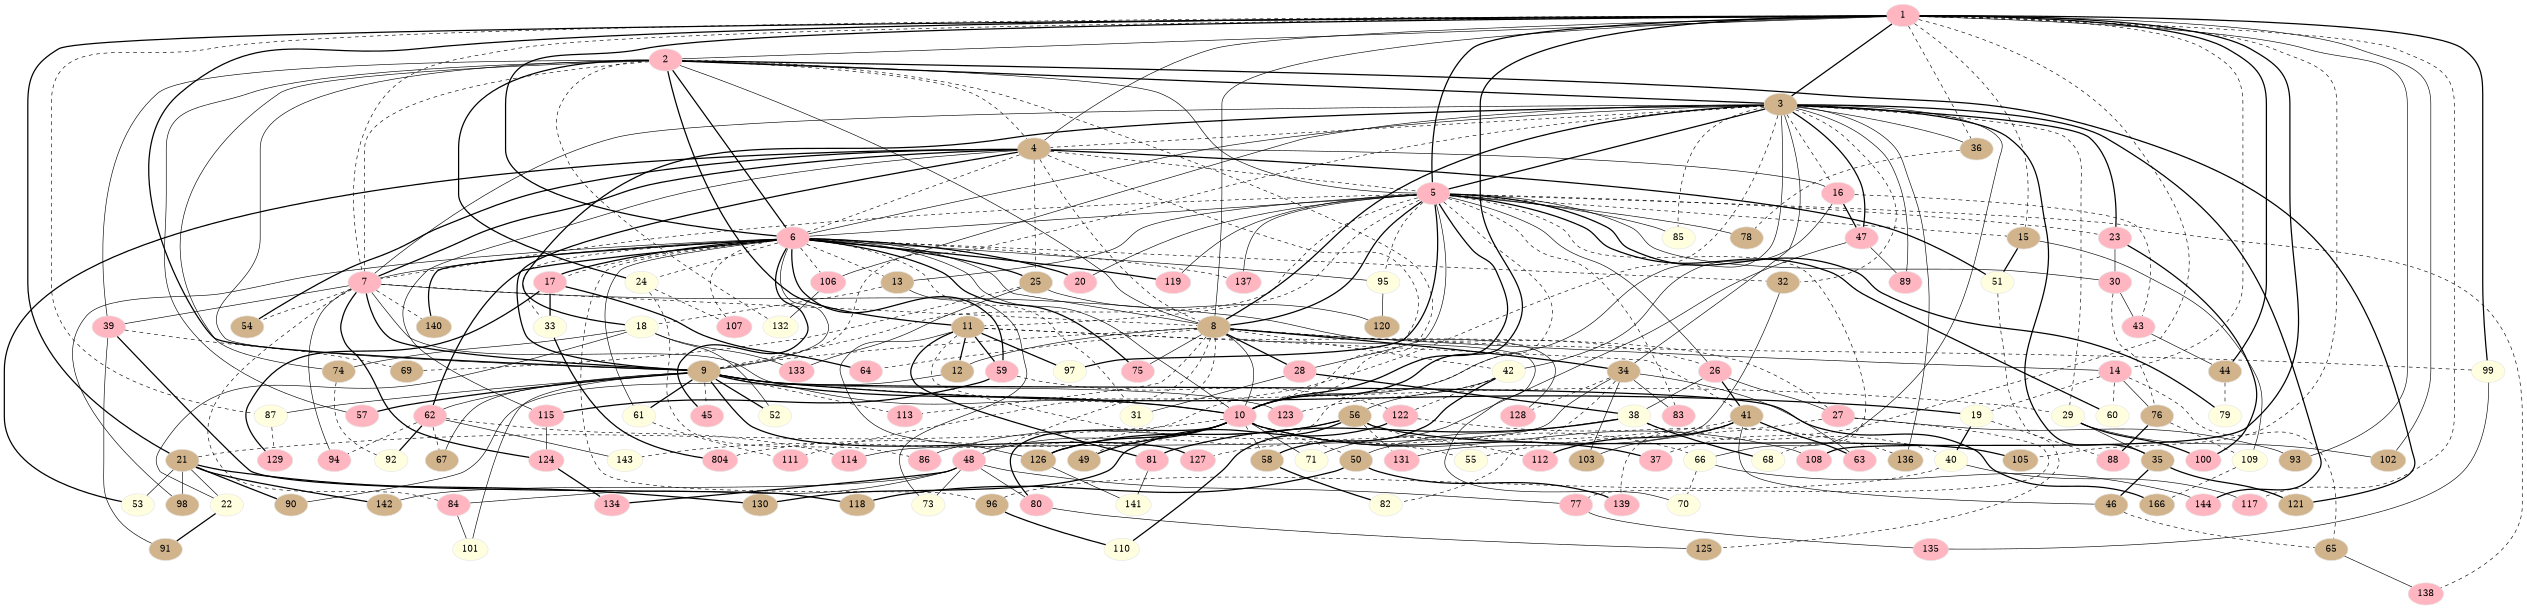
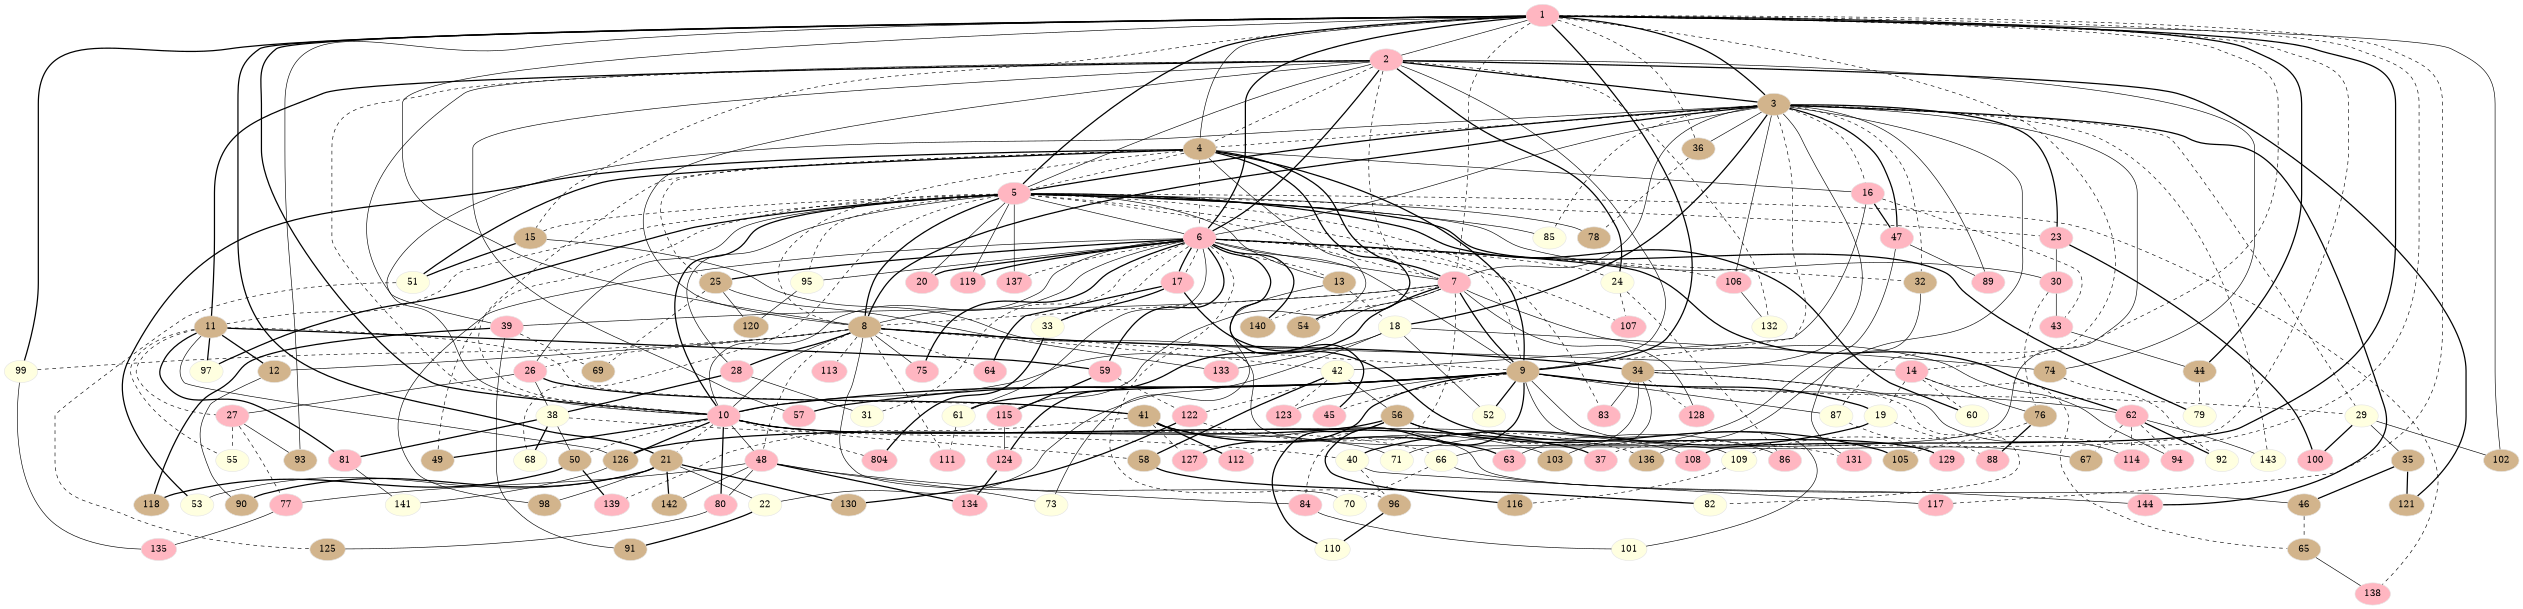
edge "3" -- "35": removed
edge "9" -- "113": removed
node "166": label "166" -> "116"
